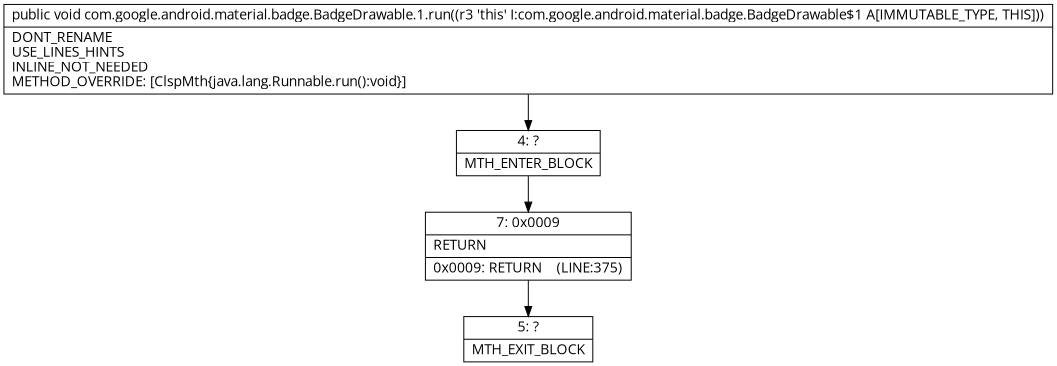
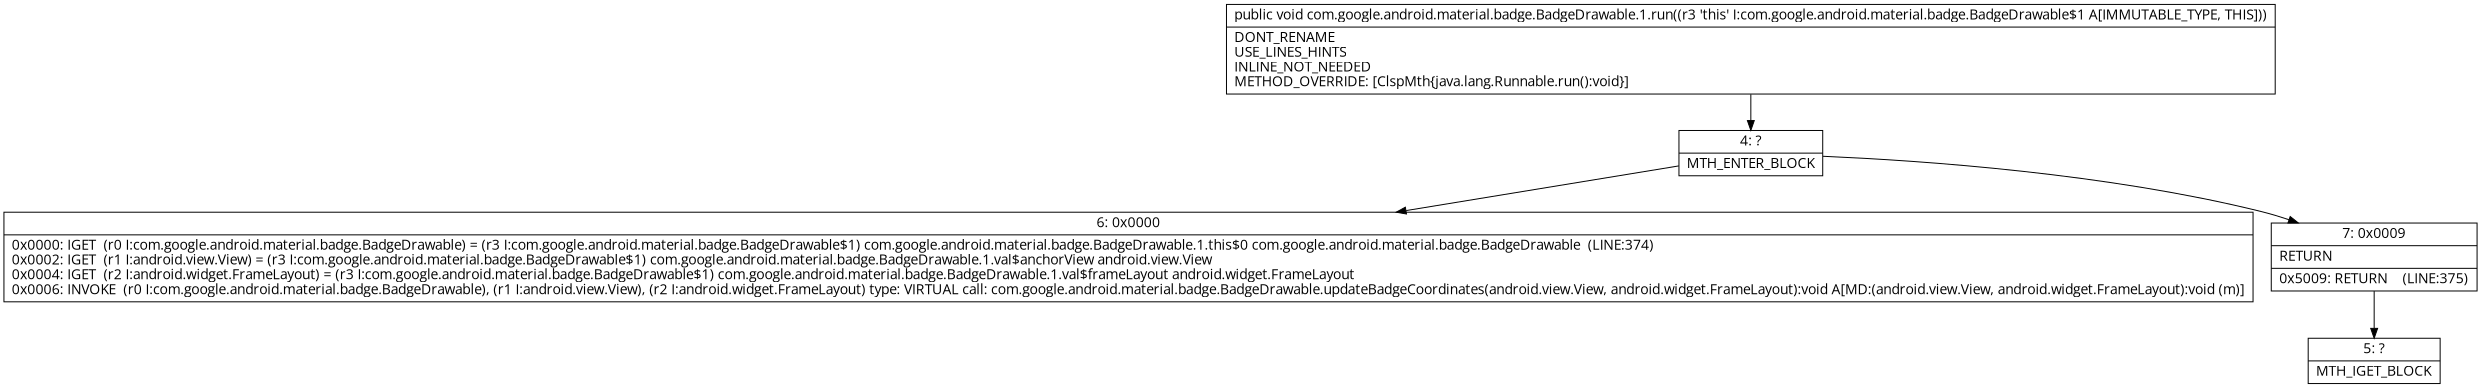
node "6: 0x0000": added
node "7: 0x0009": text "0x0009: RETURN    (LINE:375)" -> "0x5009: RETURN    (LINE:375)"
node "5: ?": text "MTH_EXIT_BLOCK" -> "MTH_IGET_BLOCK"
